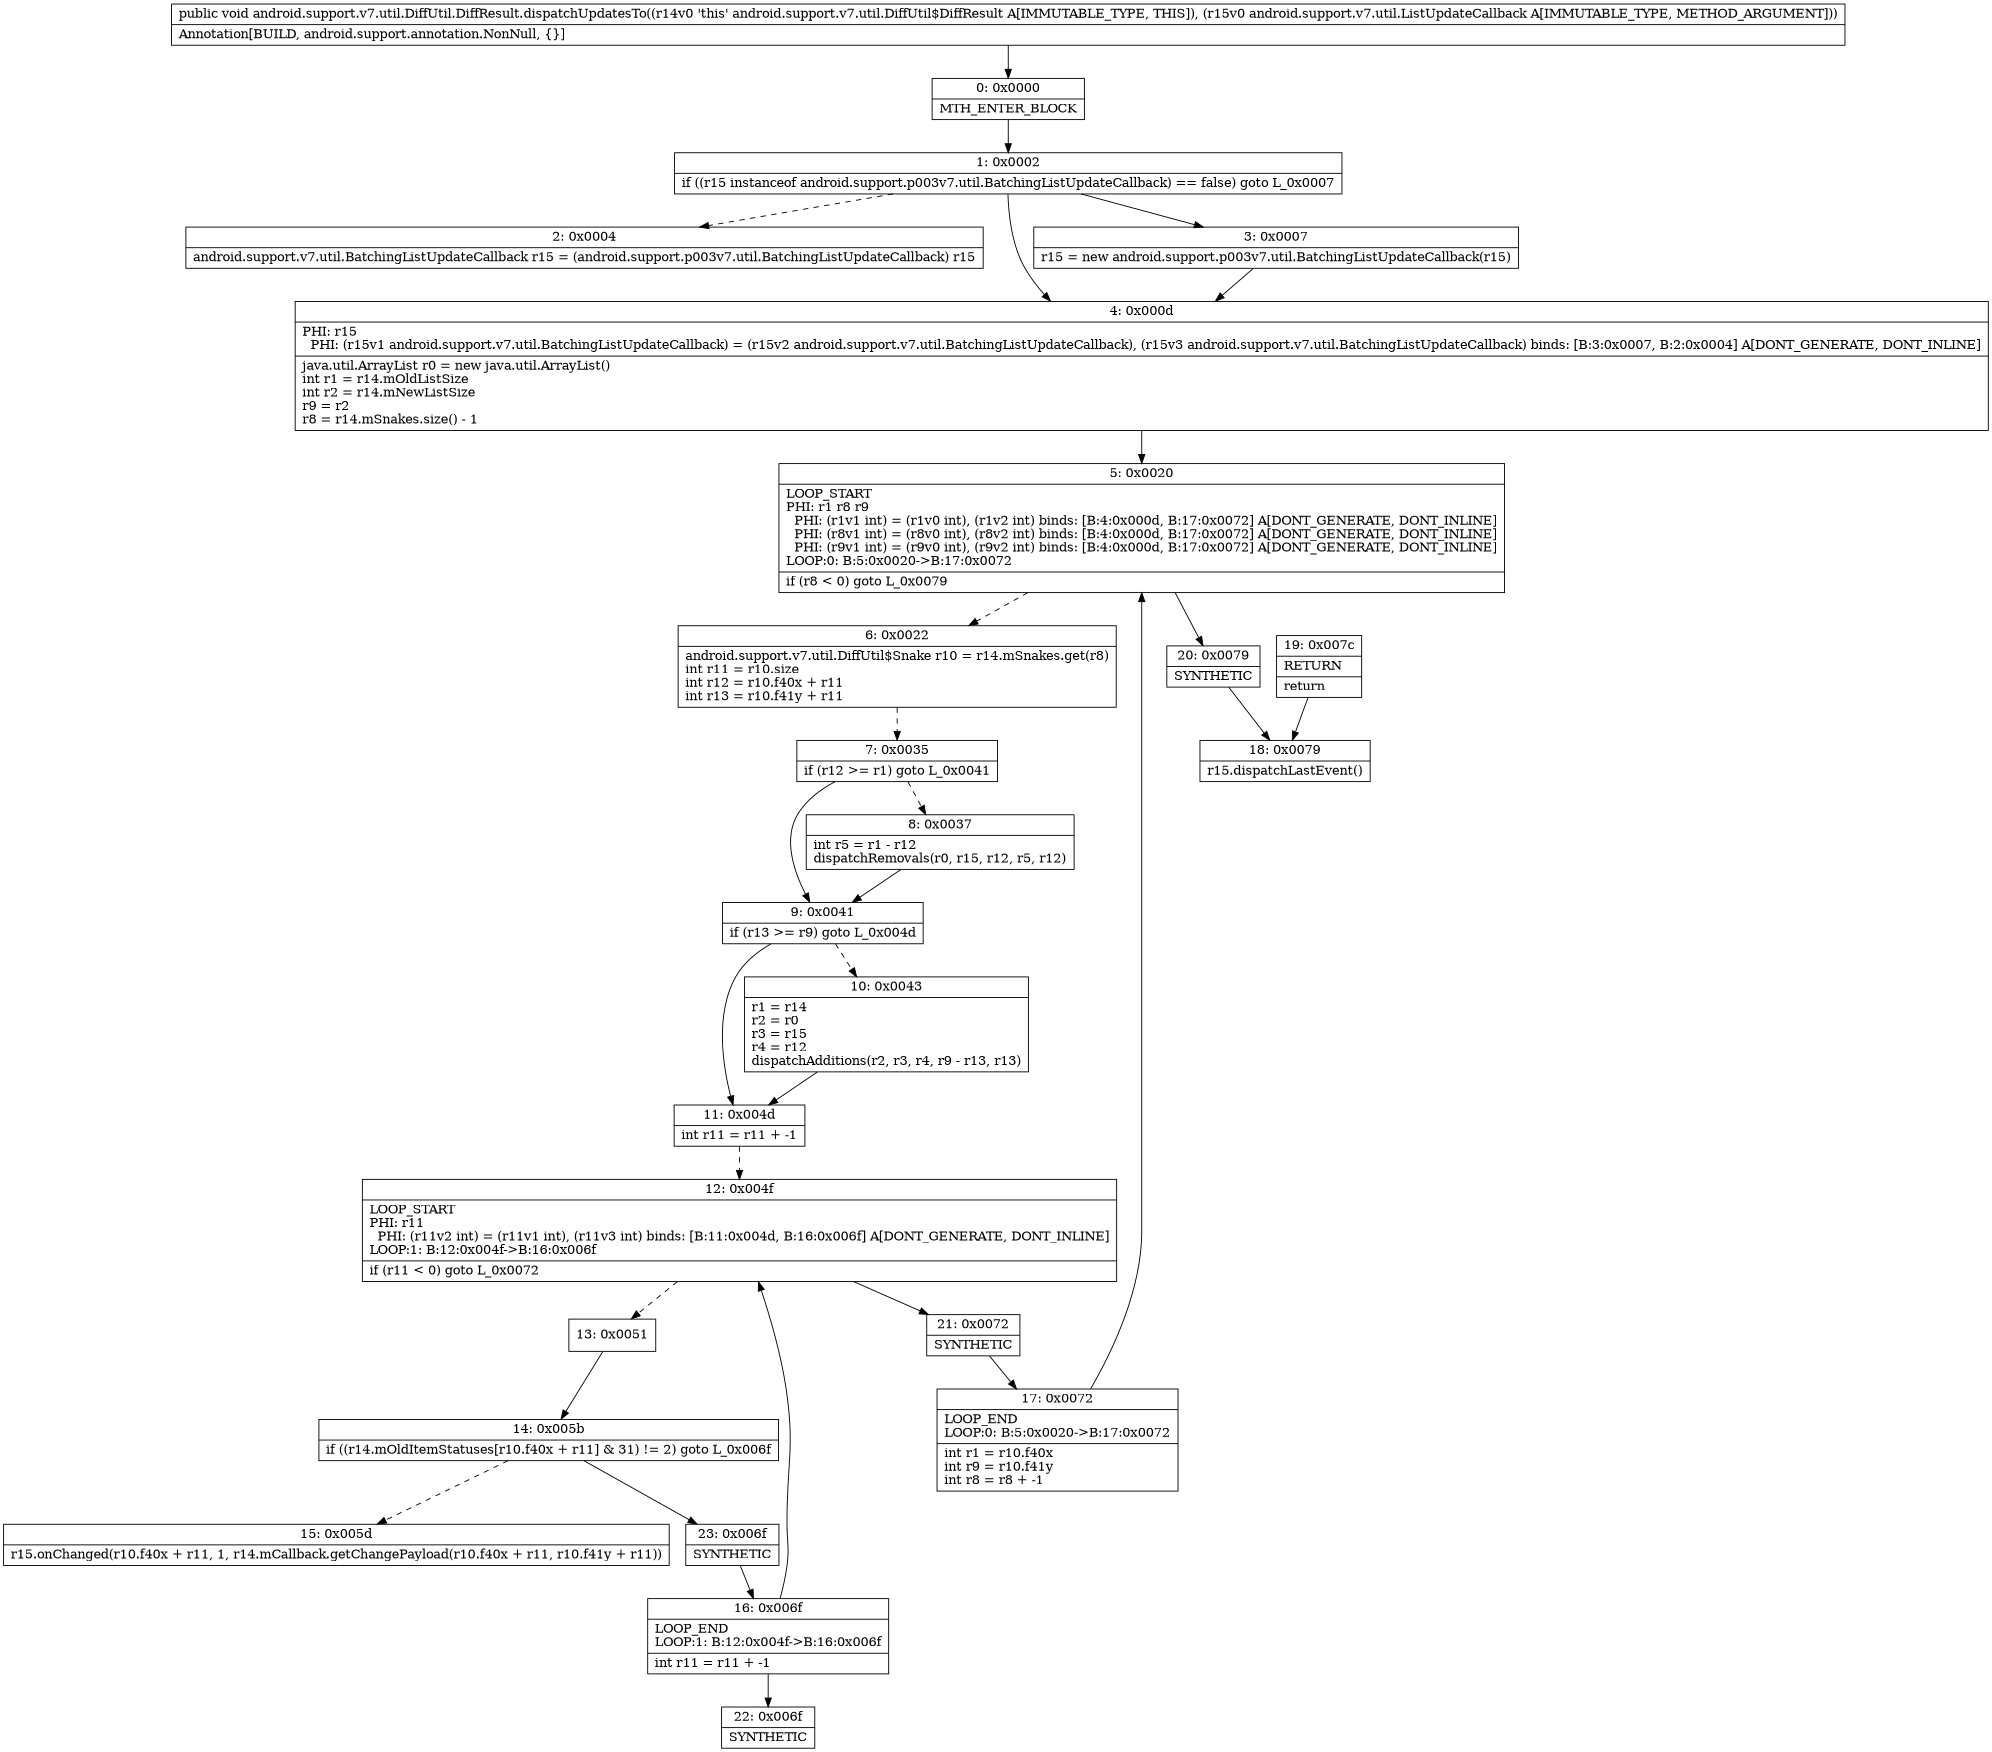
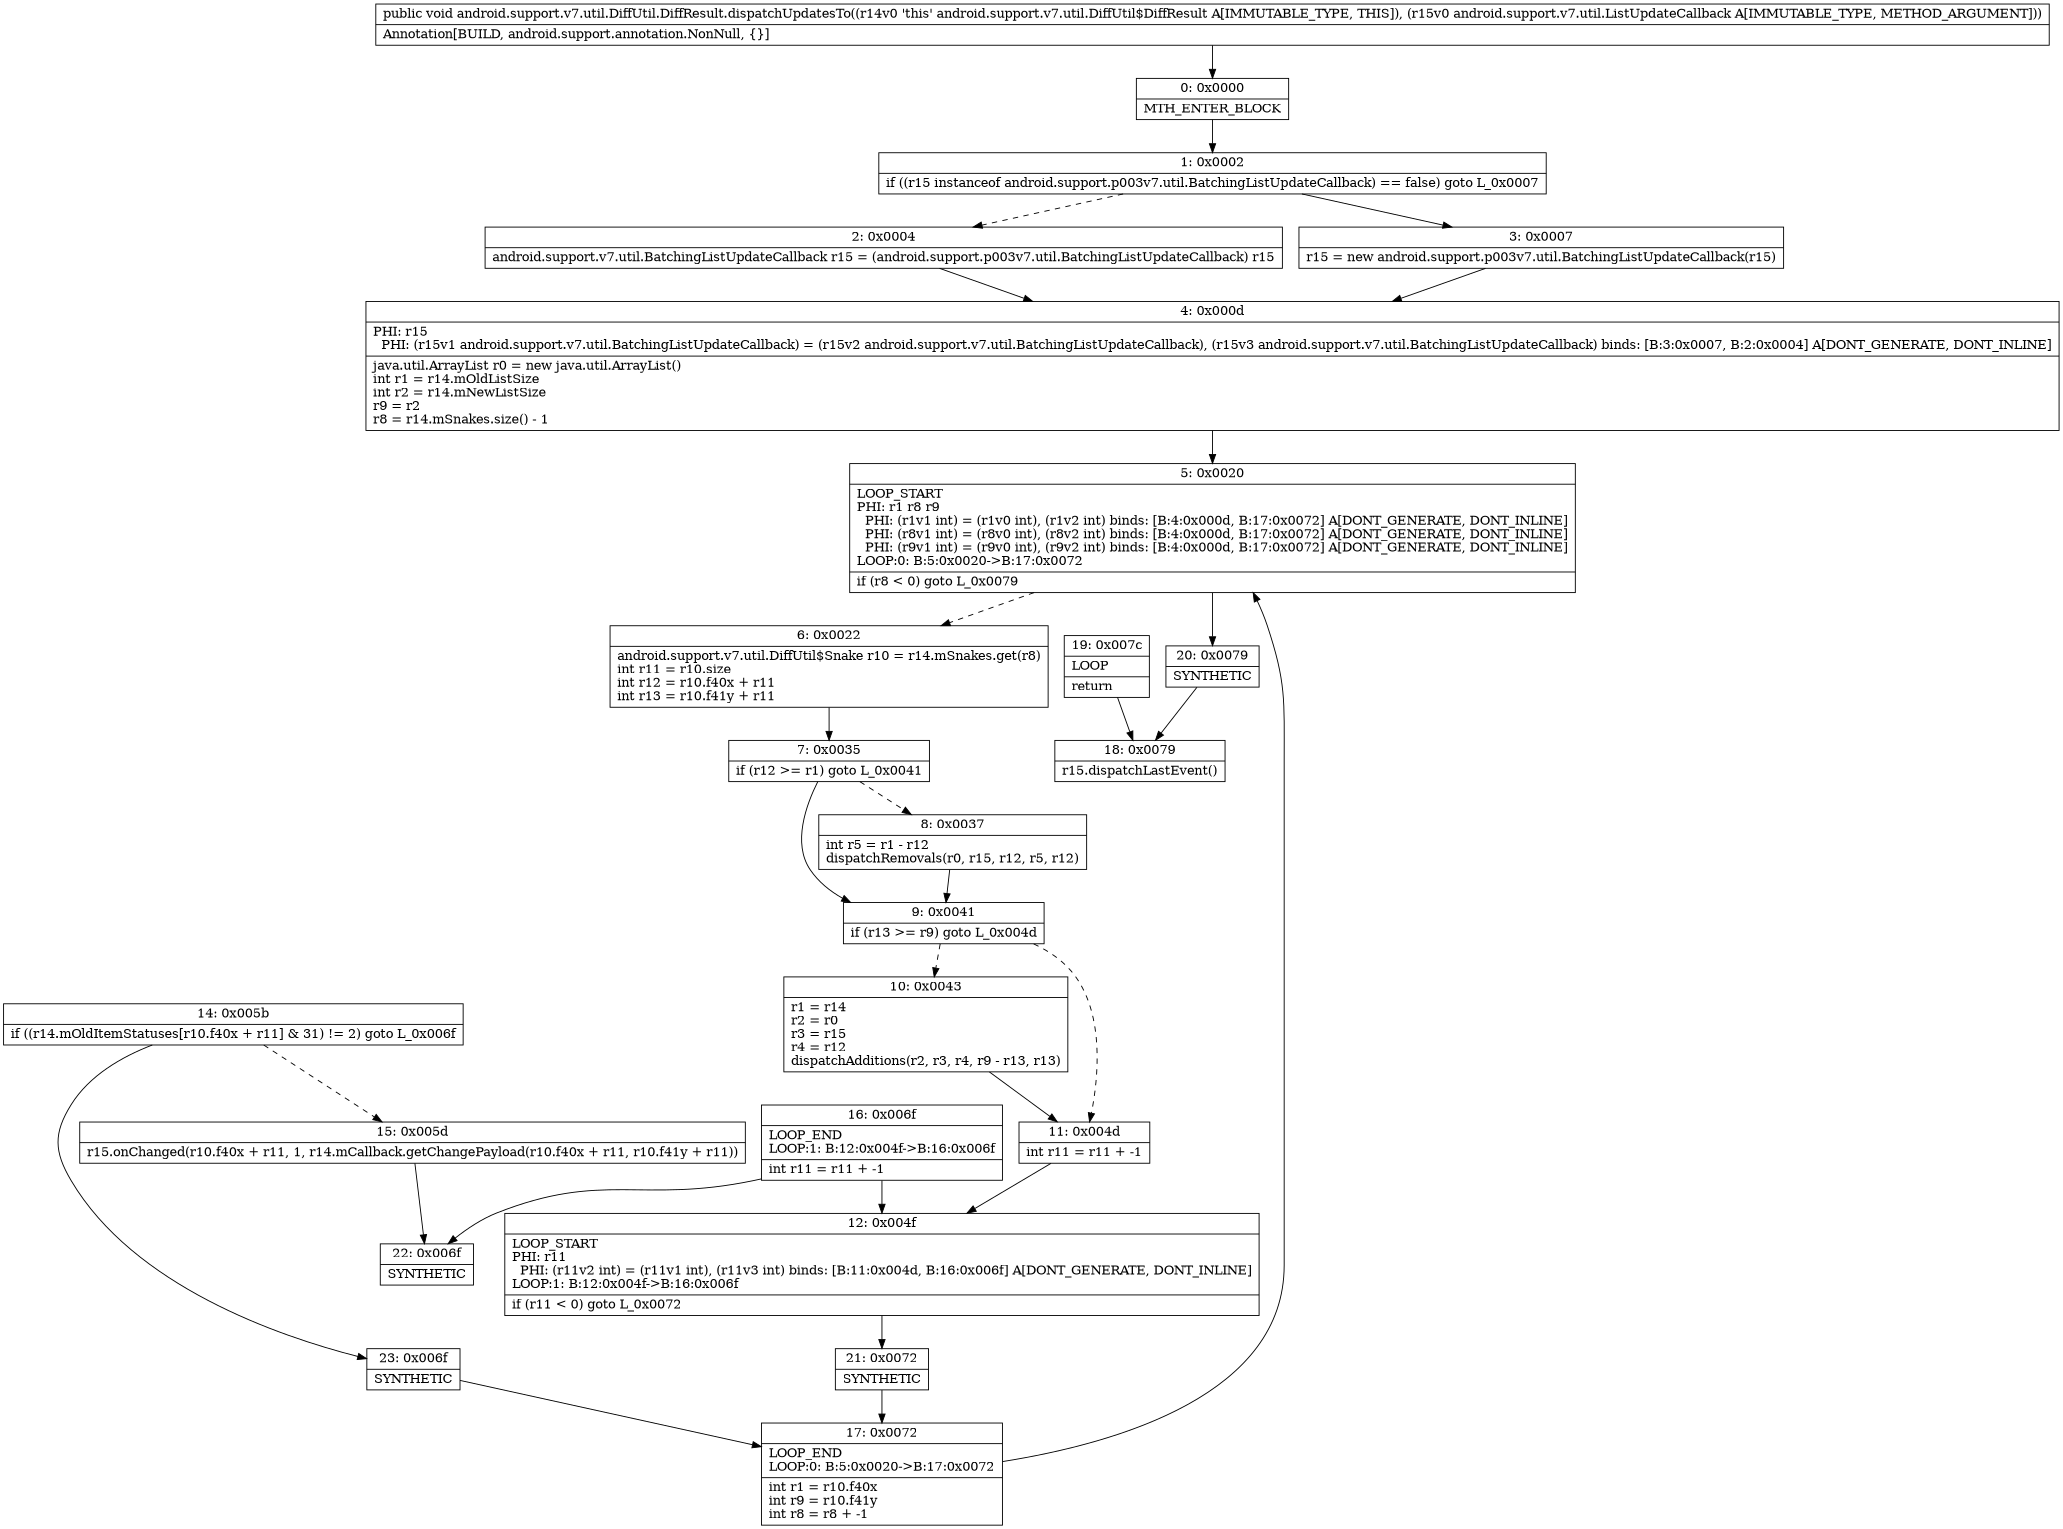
edge "1: 0x0002" -> "4: 0x000d": now "2: 0x0004" -> "4: 0x000d"
node "19: 0x007c": text "RETURN" -> "LOOP"
edge "6: 0x0022" -> "7: 0x0035": style dashed -> solid
edge "9: 0x0041" -> "11: 0x004d": style solid -> dashed
edge "11: 0x004d" -> "12: 0x004f": style dashed -> solid
edge "15: 0x005d" -> "22: 0x006f": added
node "13: 0x0051": removed
edge "23: 0x006f" -> "16: 0x006f": now "23: 0x006f" -> "17: 0x0072"
